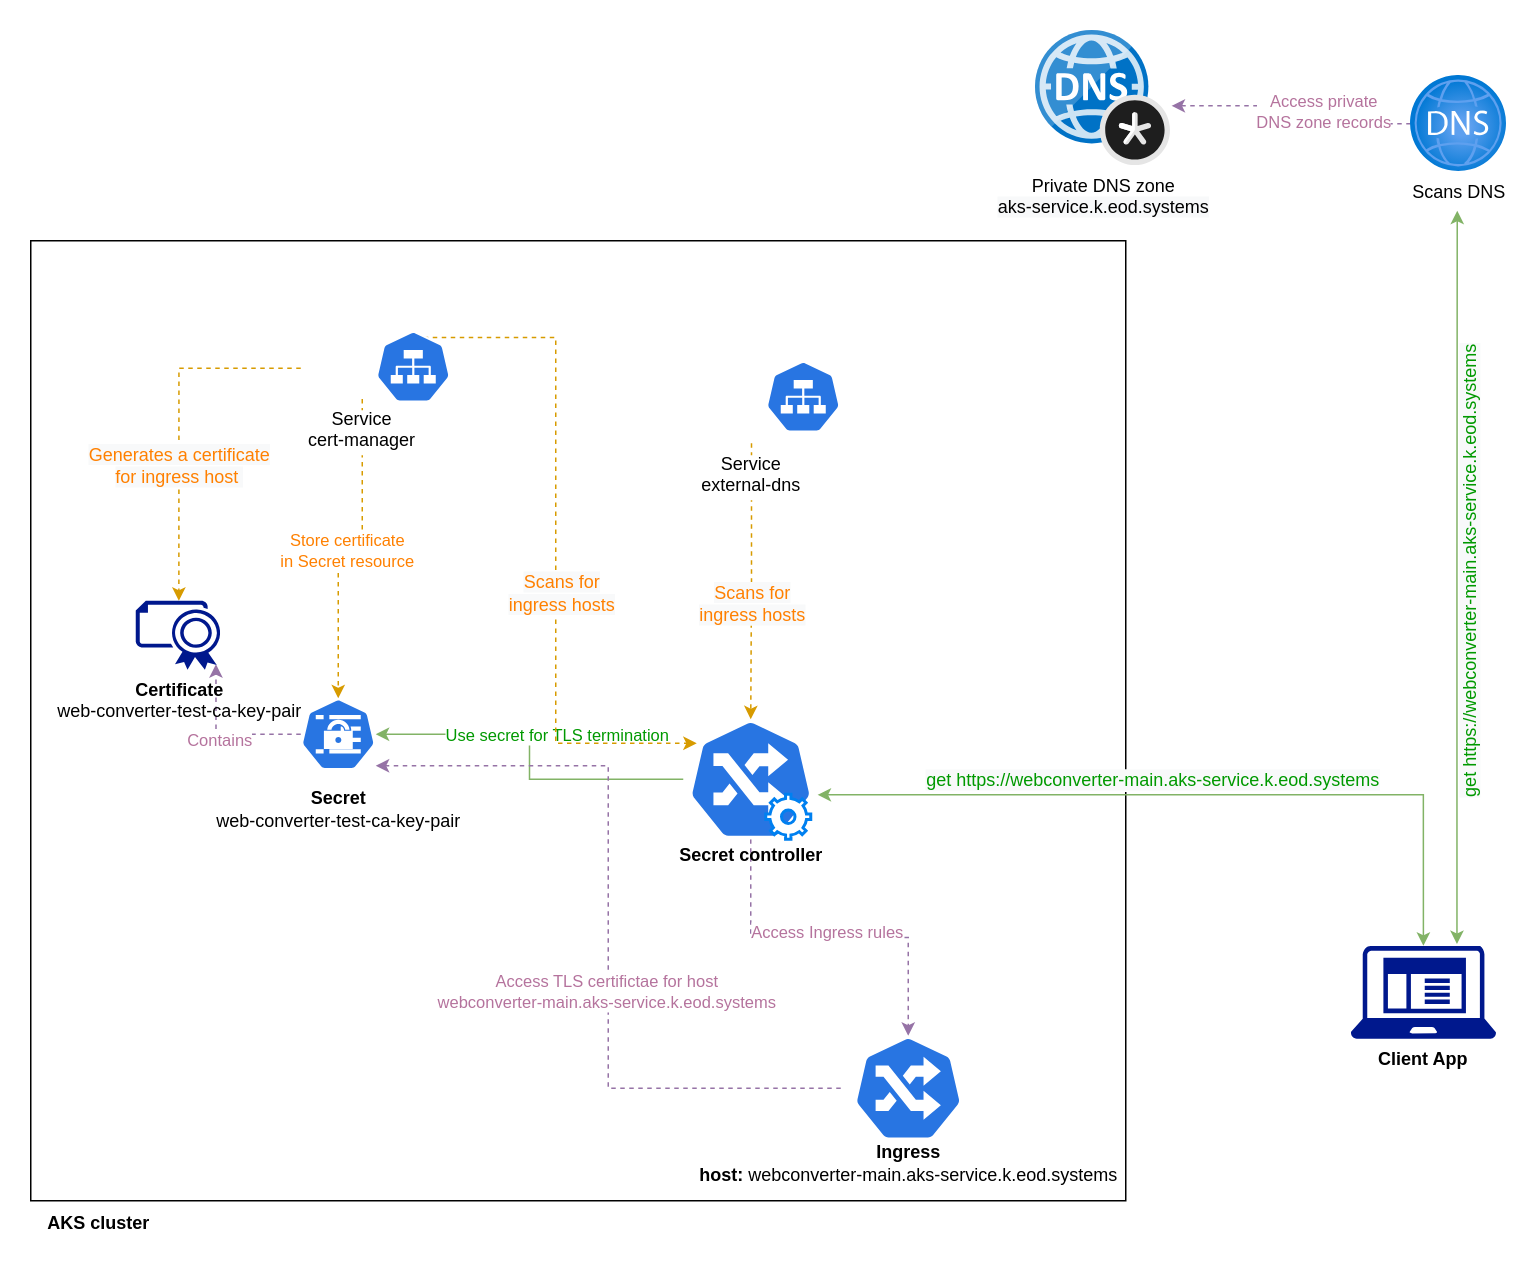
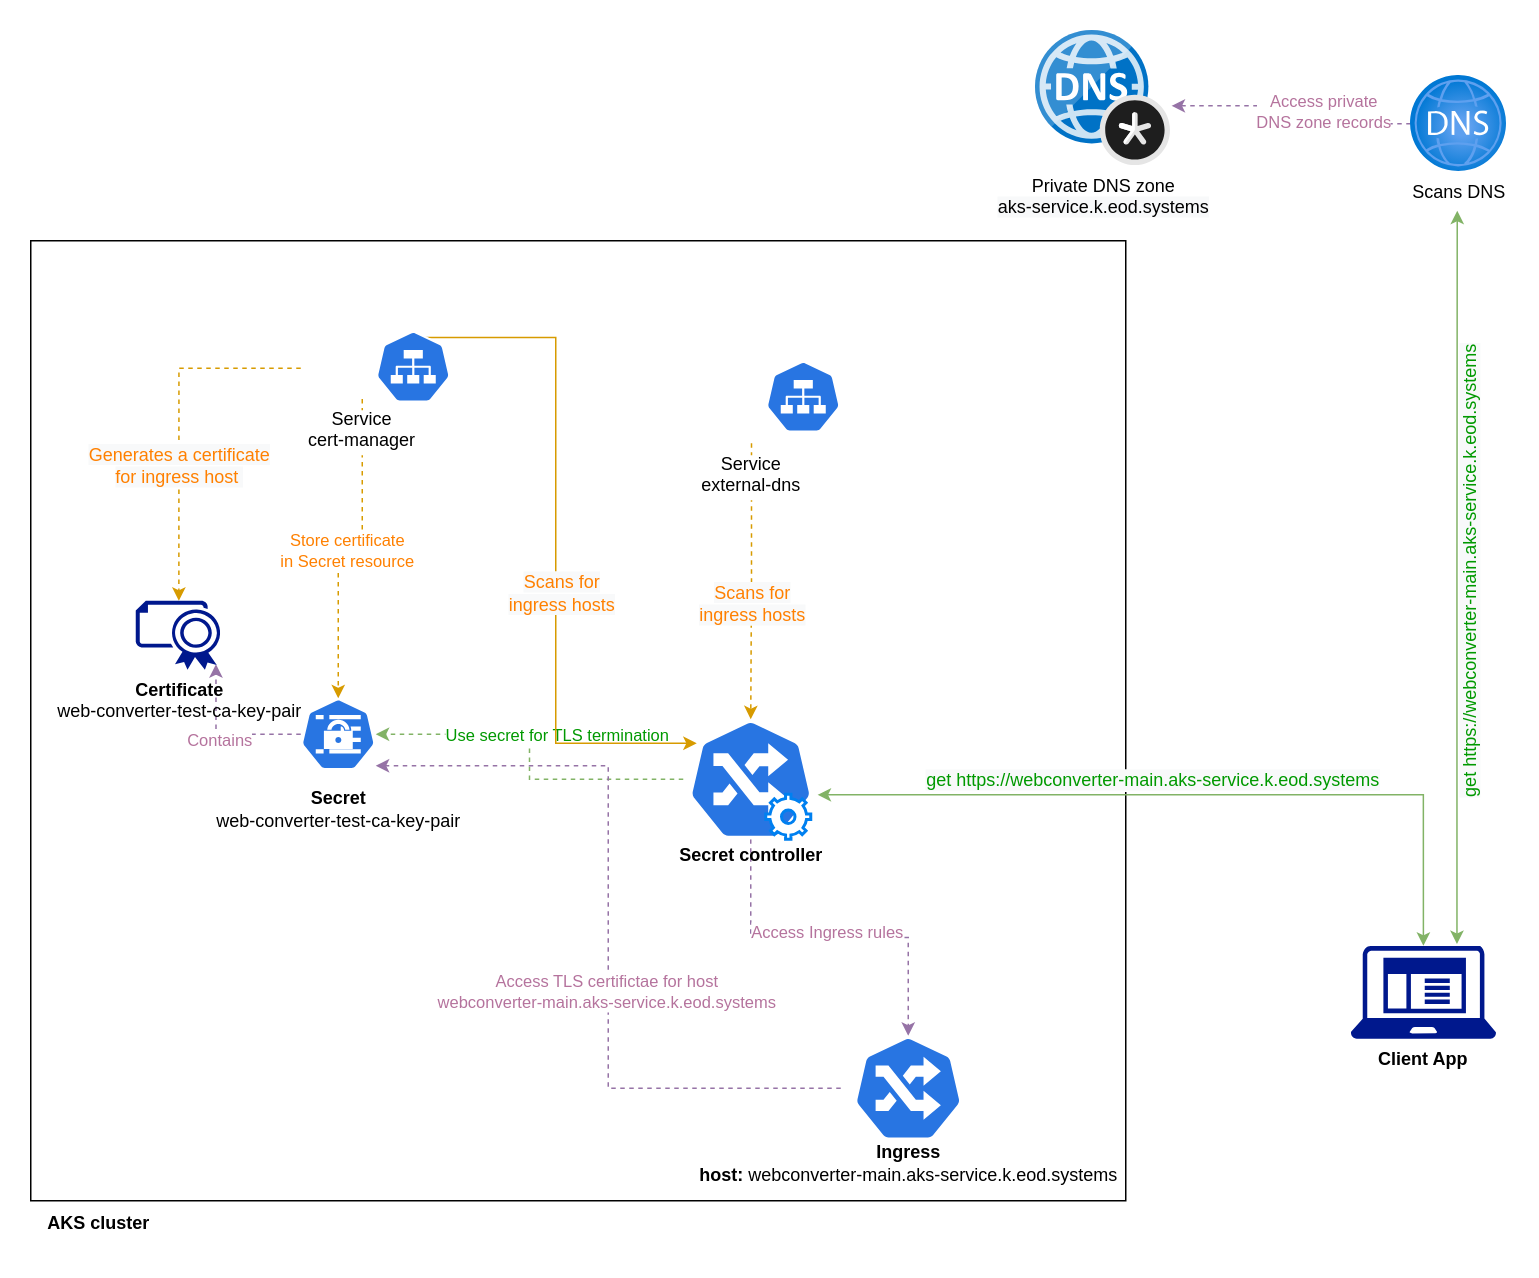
edge "Service cert-manager" -> "Secret controller": style dashed -> solid
edge "Secret controller" -> "Secret web-converter-test-ca-key-pair": style solid -> dashed
